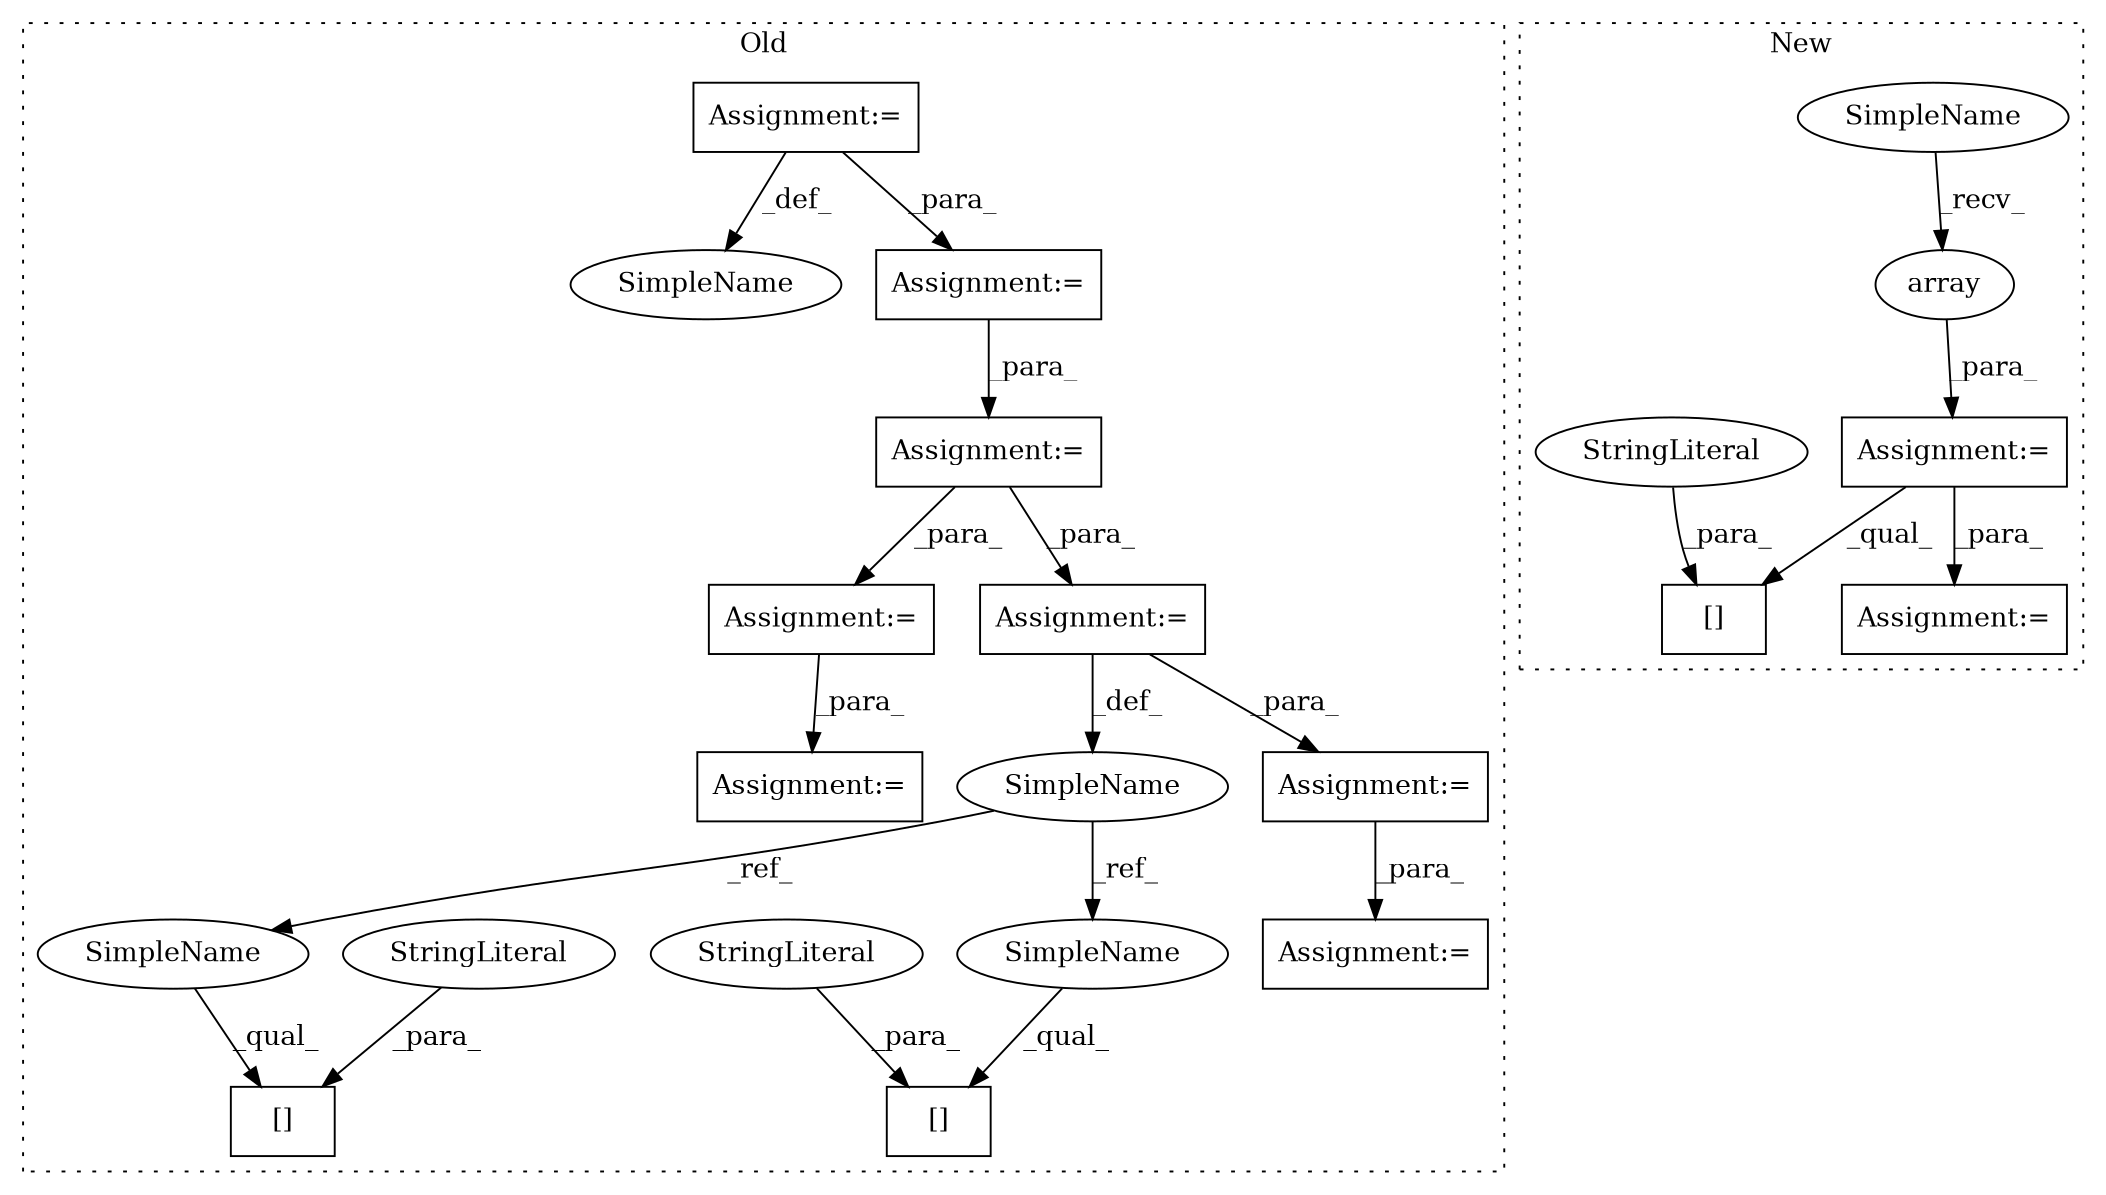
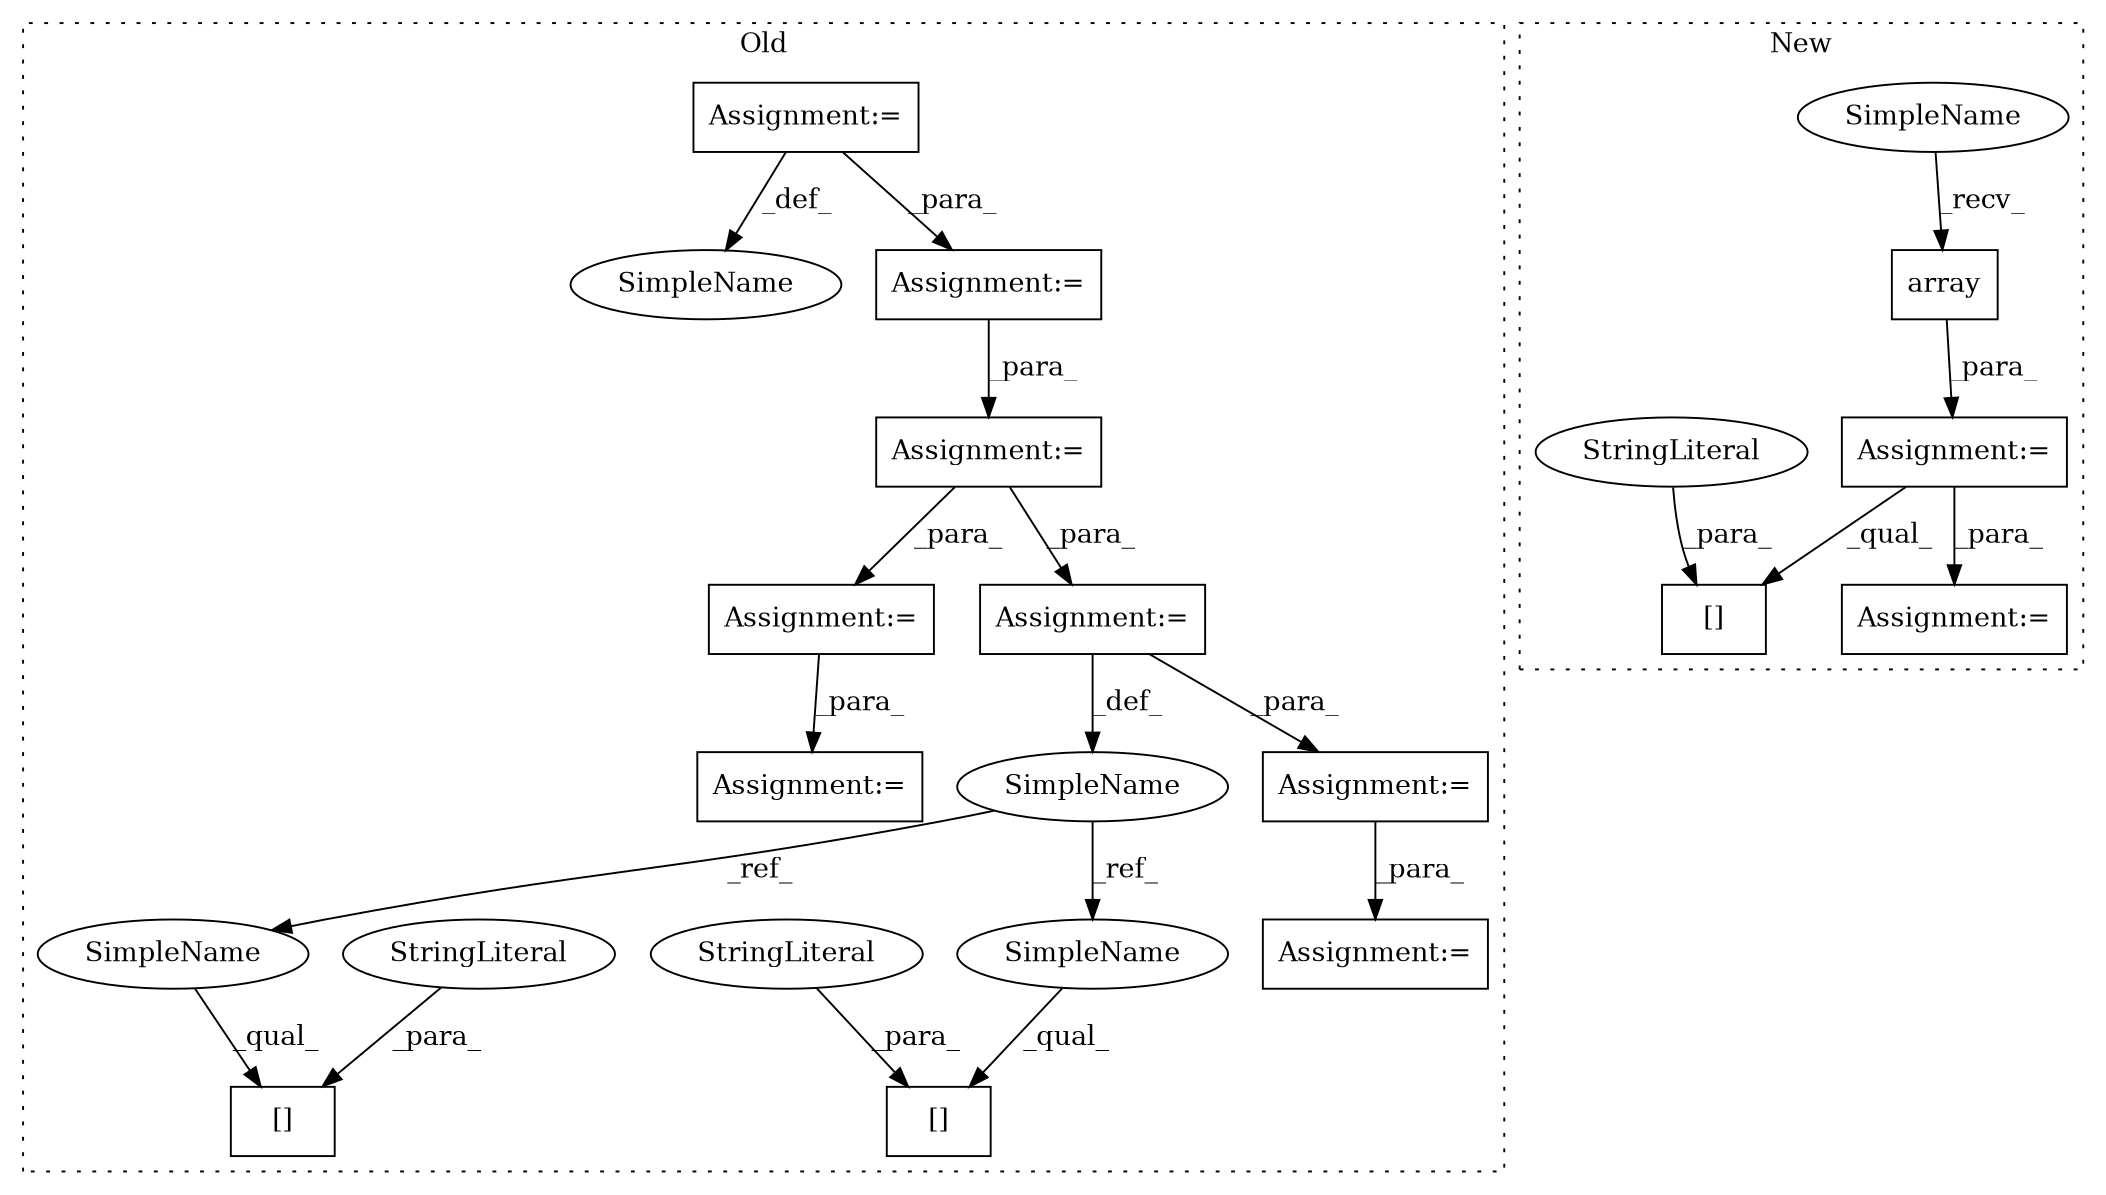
node "array": shape ellipse -> box
